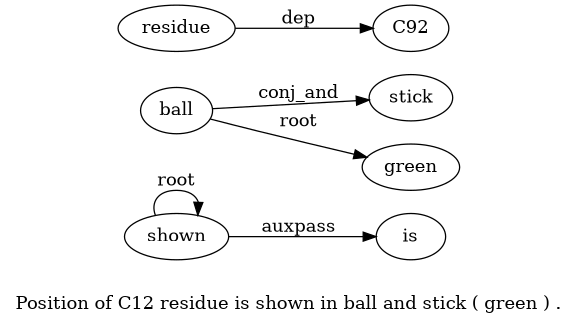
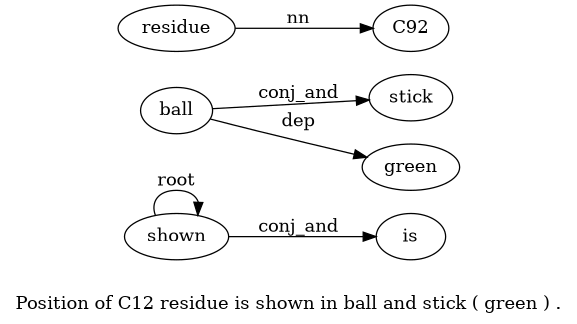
edge "residue" -> "C92": label "dep" -> "nn"
edge "ball" -> "green": label "root" -> "dep"
edge "shown" -> "is": label "auxpass" -> "conj_and"
